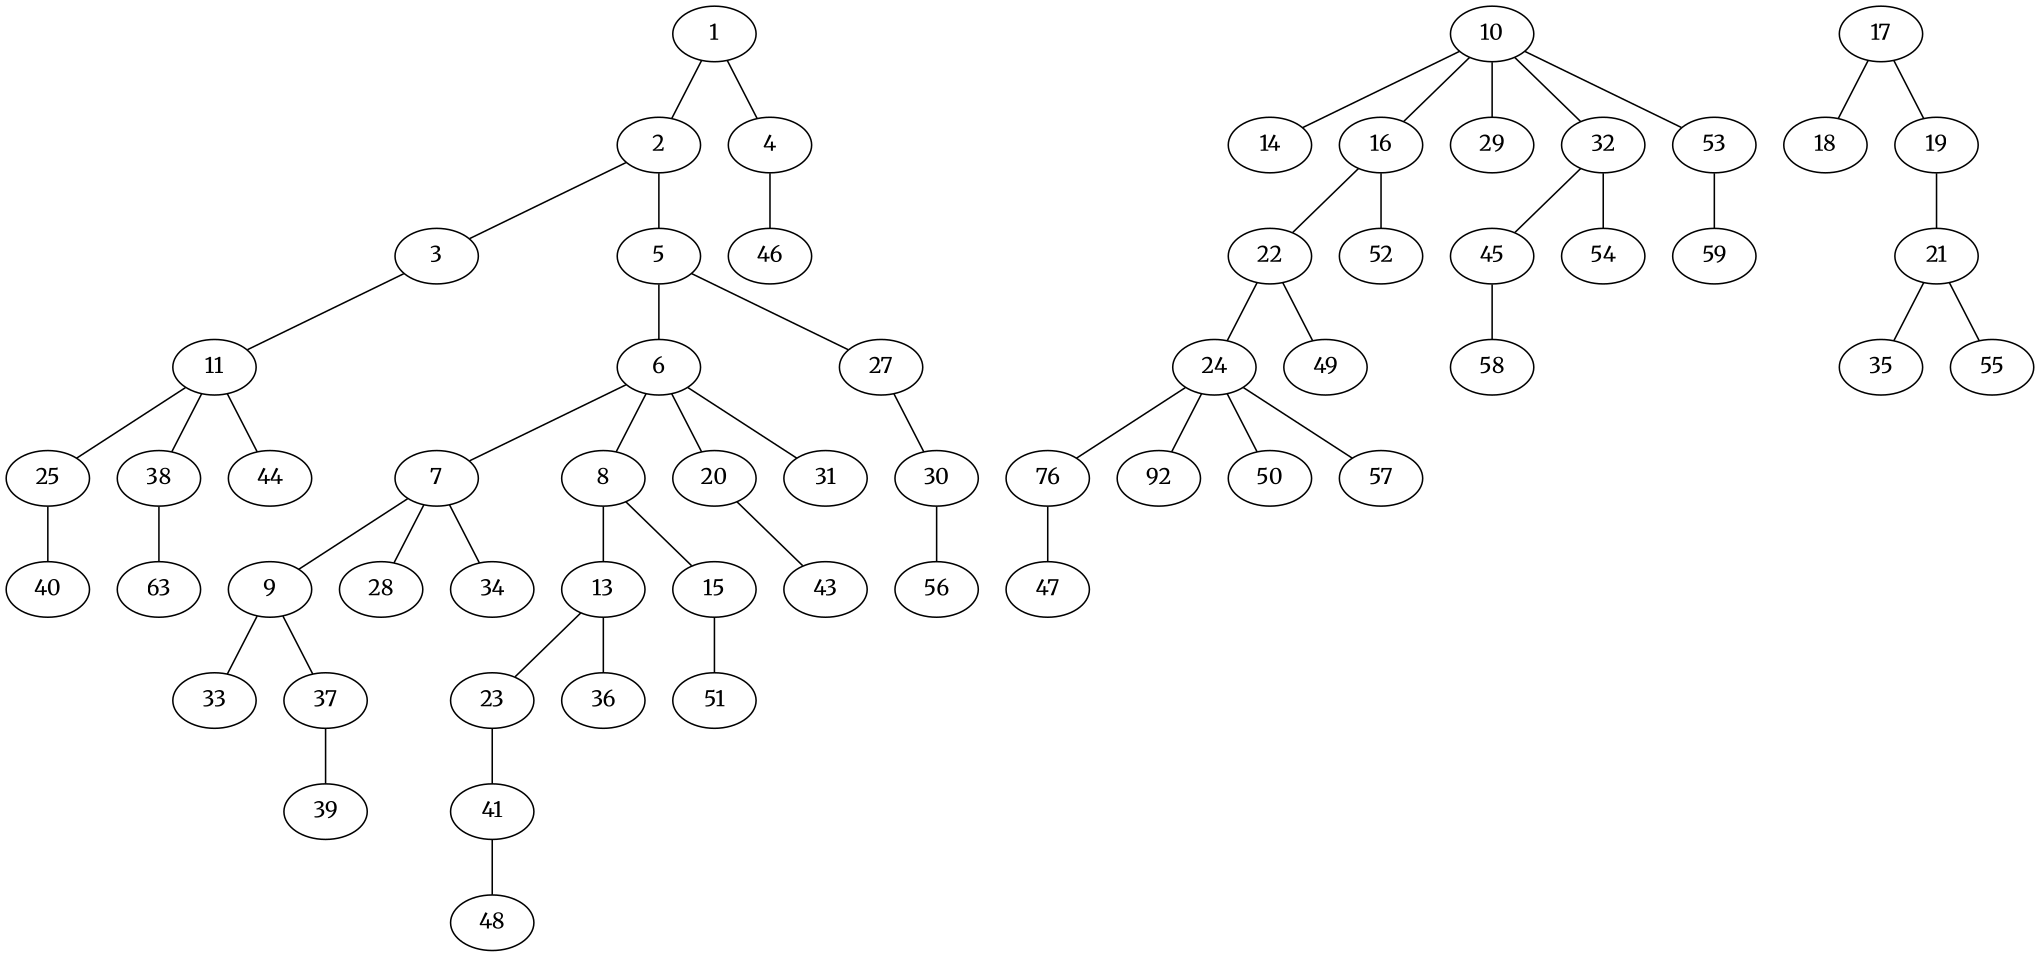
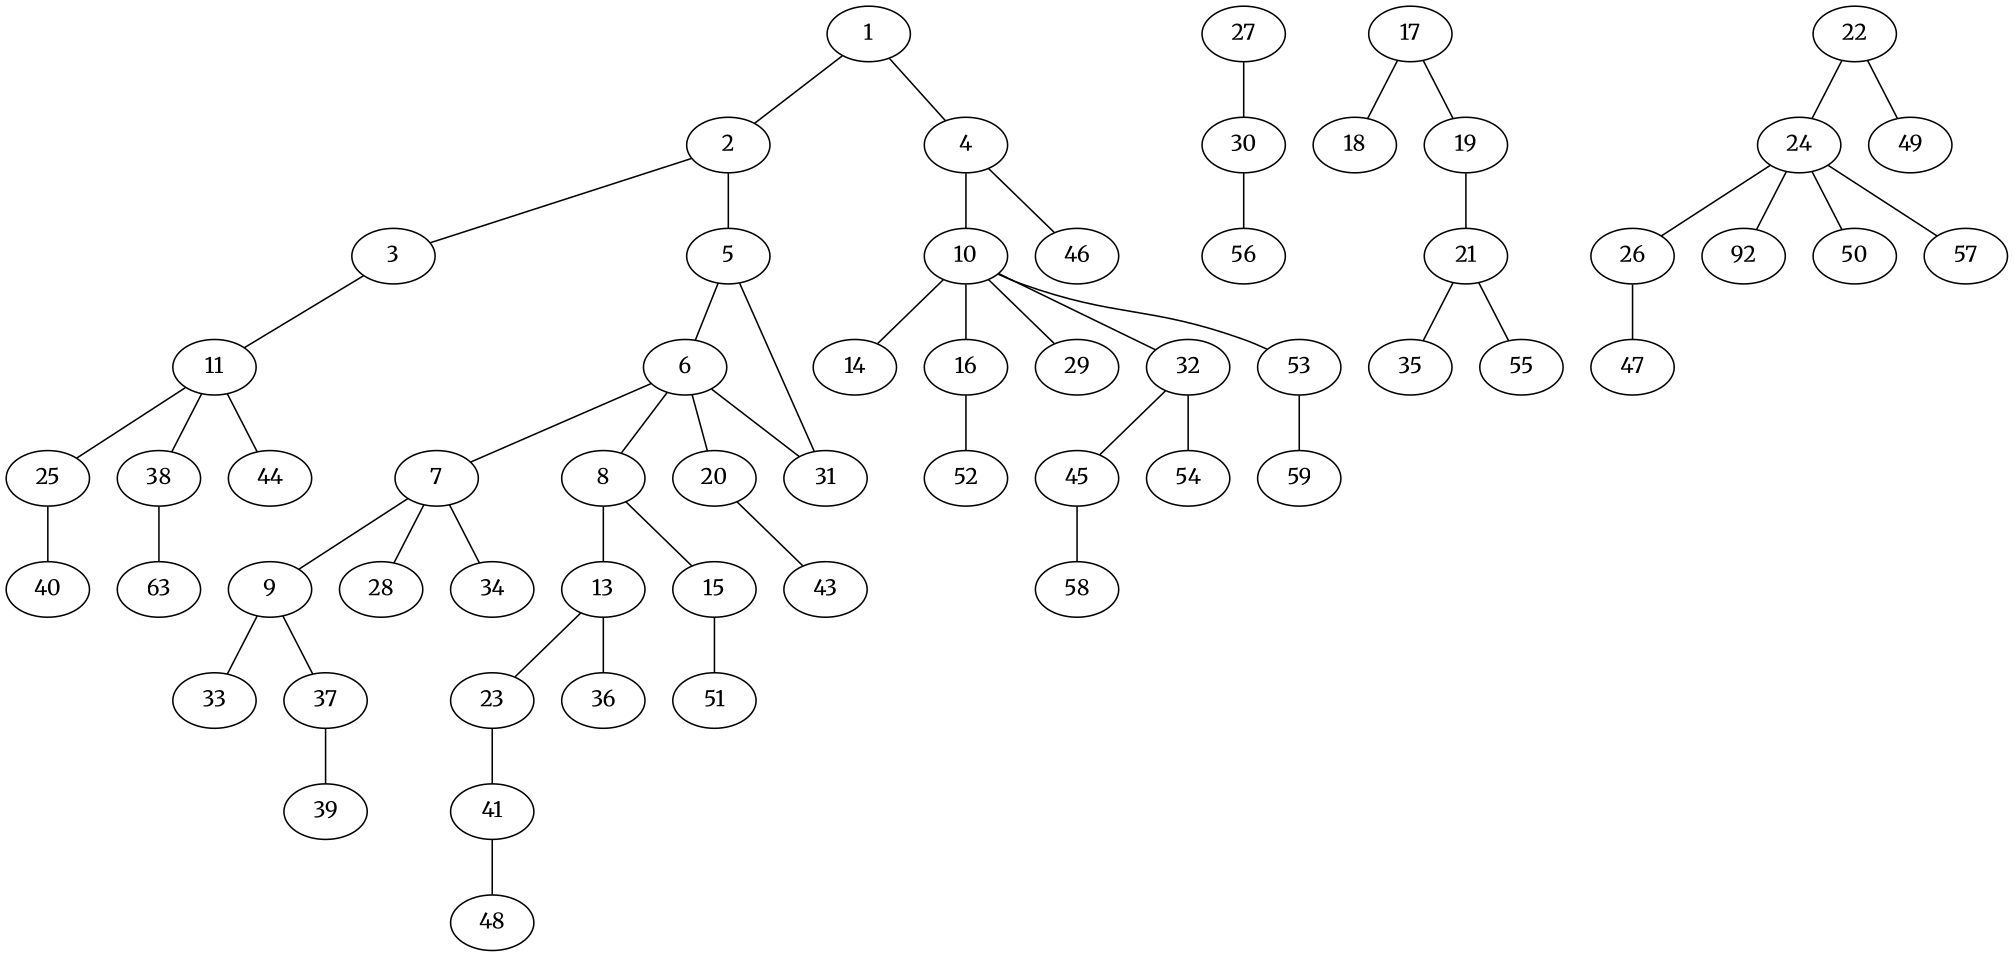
edge "16" -- "22": removed
edge "4" -- "10": added
edge "5" -- "27": now "5" -- "31"
node "76": label "76" -> "26"
